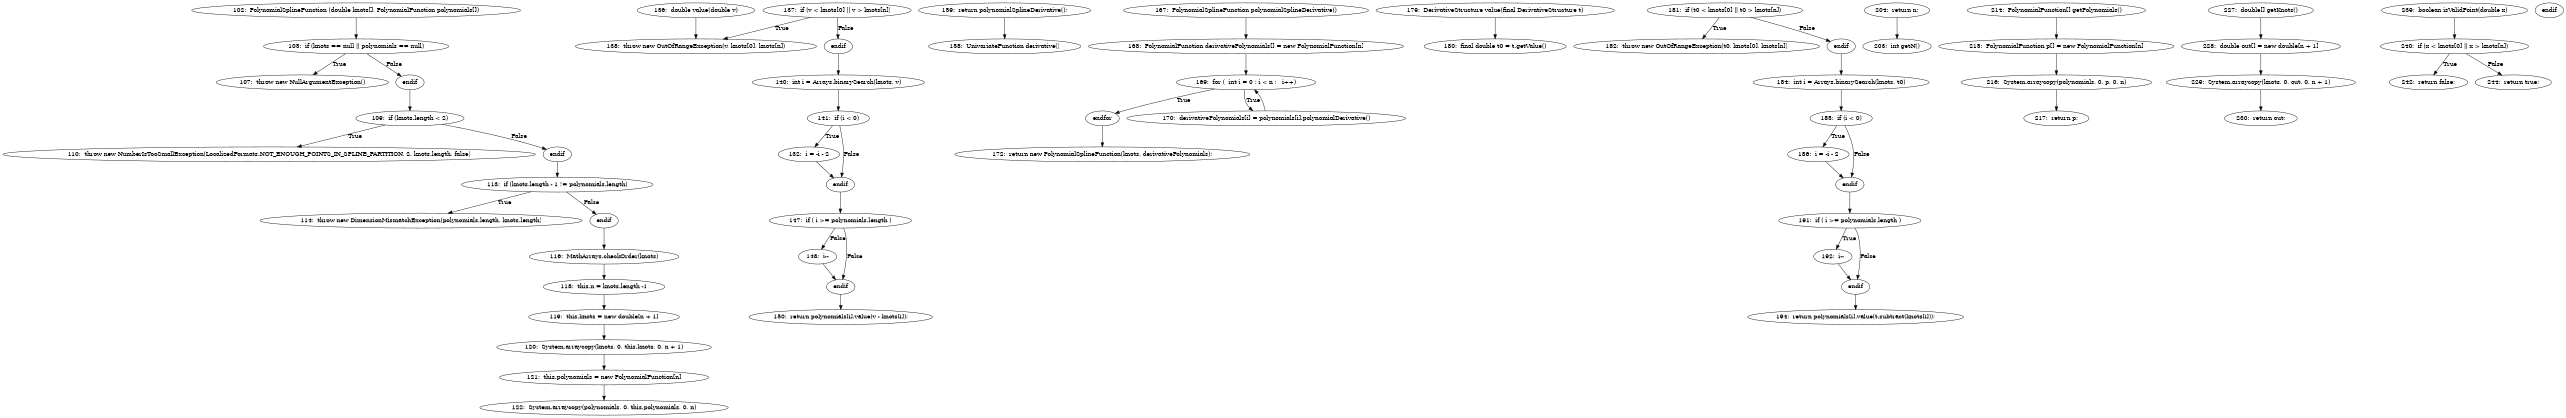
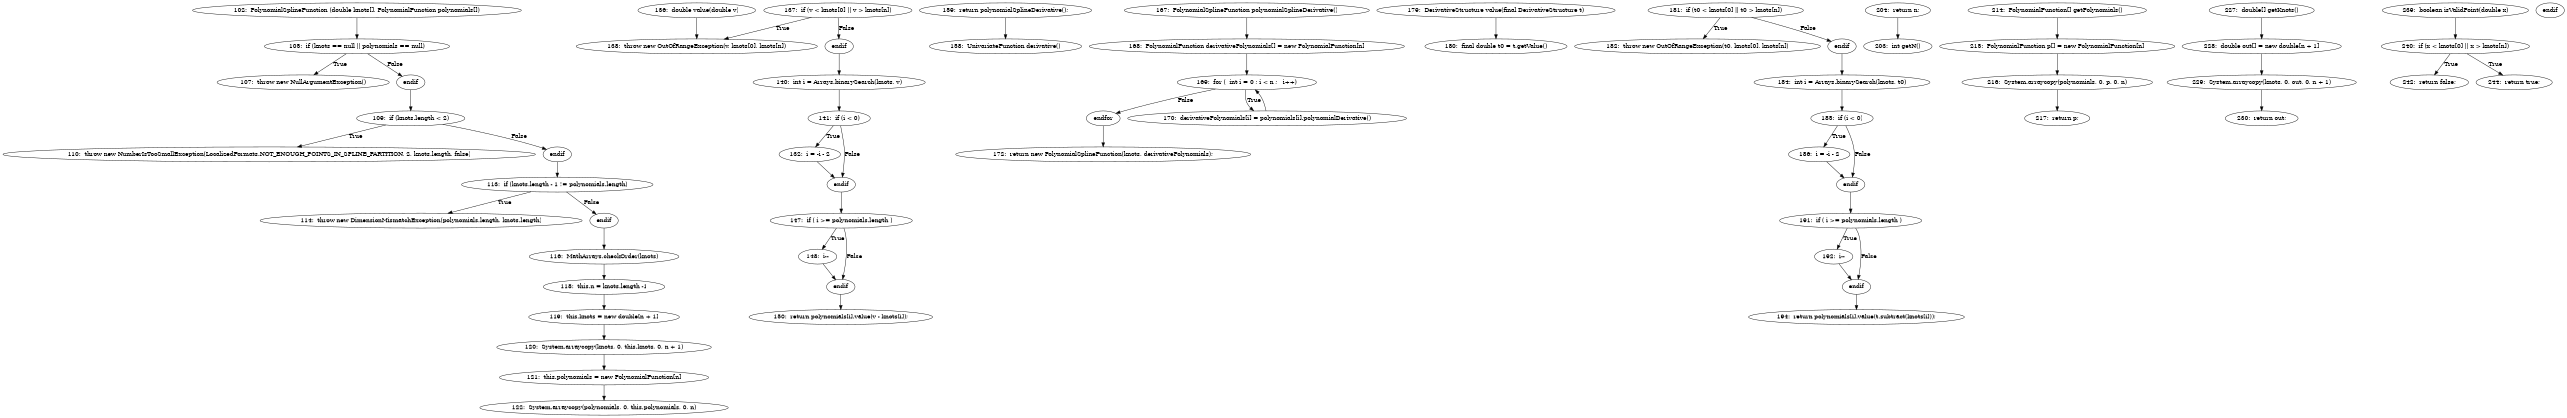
edge "240:  if (x < knots[0] || x > knots[n])" -> "244:  return true;": label "False" -> "True"
edge "169:  for (  int i = 0 ; i < n ;   i++)" -> "endfor": label "True" -> "False"
edge "147:  if ( i >= polynomials.length )" -> "148:  i--": label "False" -> "True"
